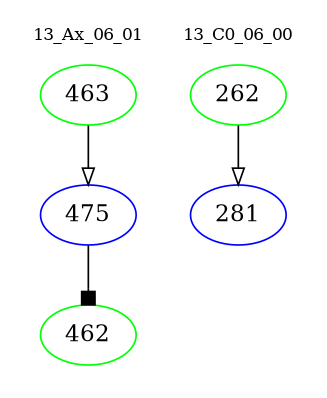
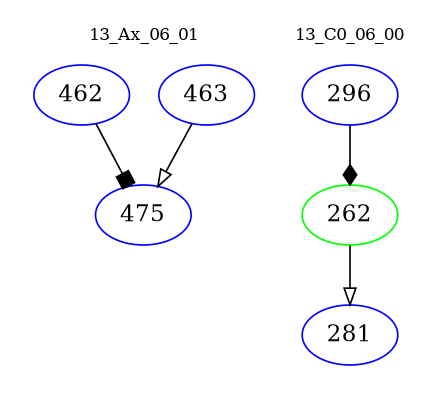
node "463": color green -> blue
node "296": added
edge "475" -> "462": reversed
node "462": color green -> blue
